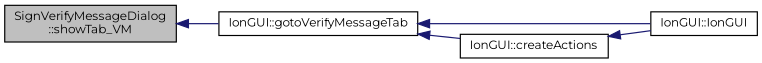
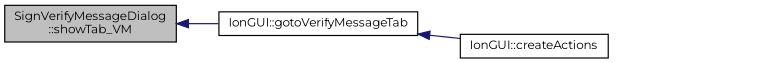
node "IonGUI::IonGUI": removed
